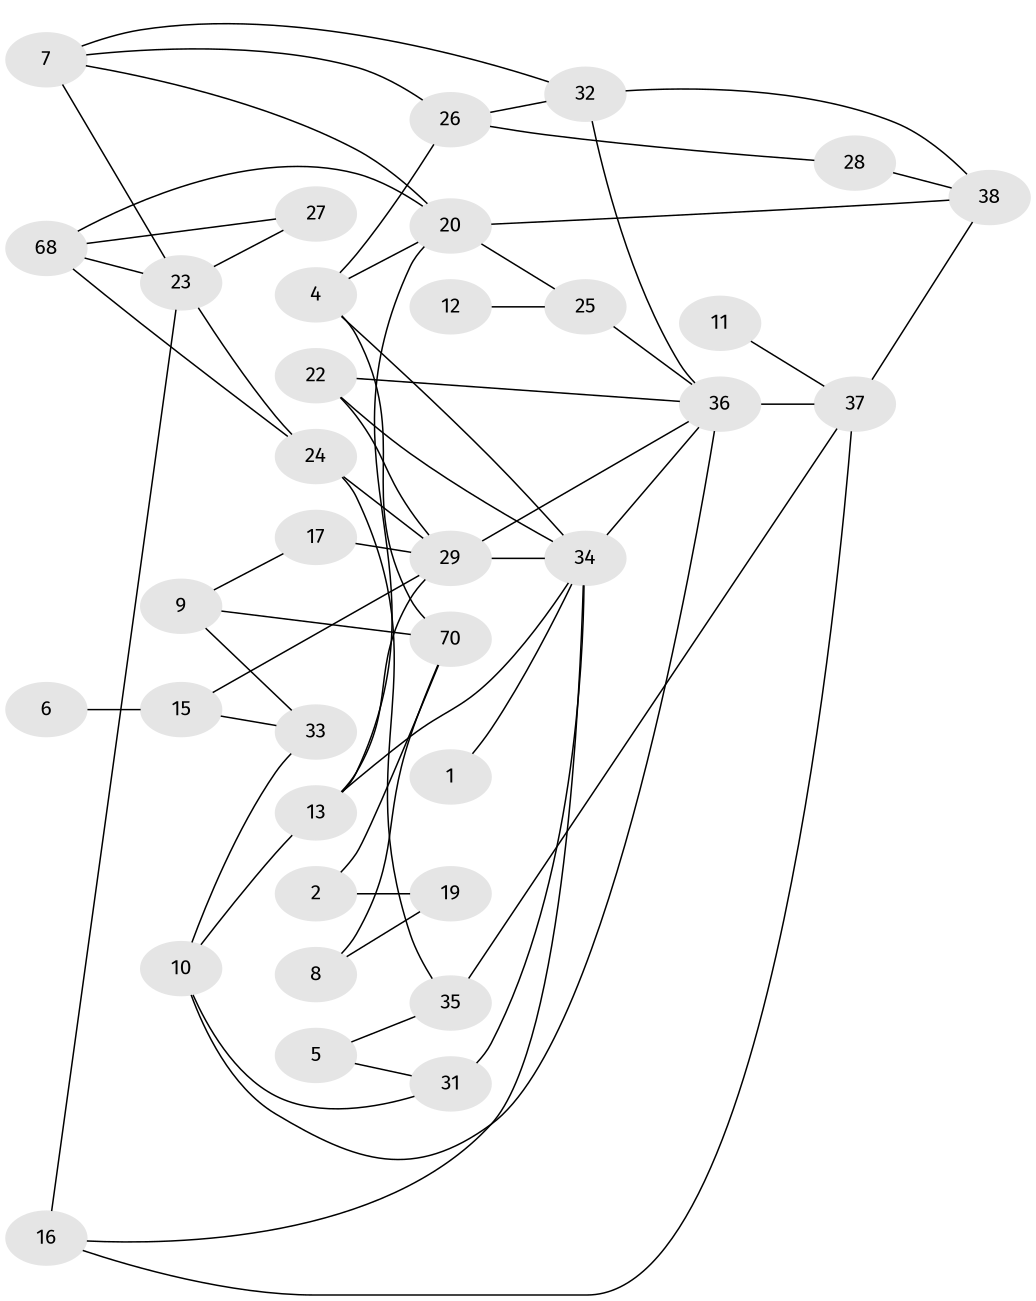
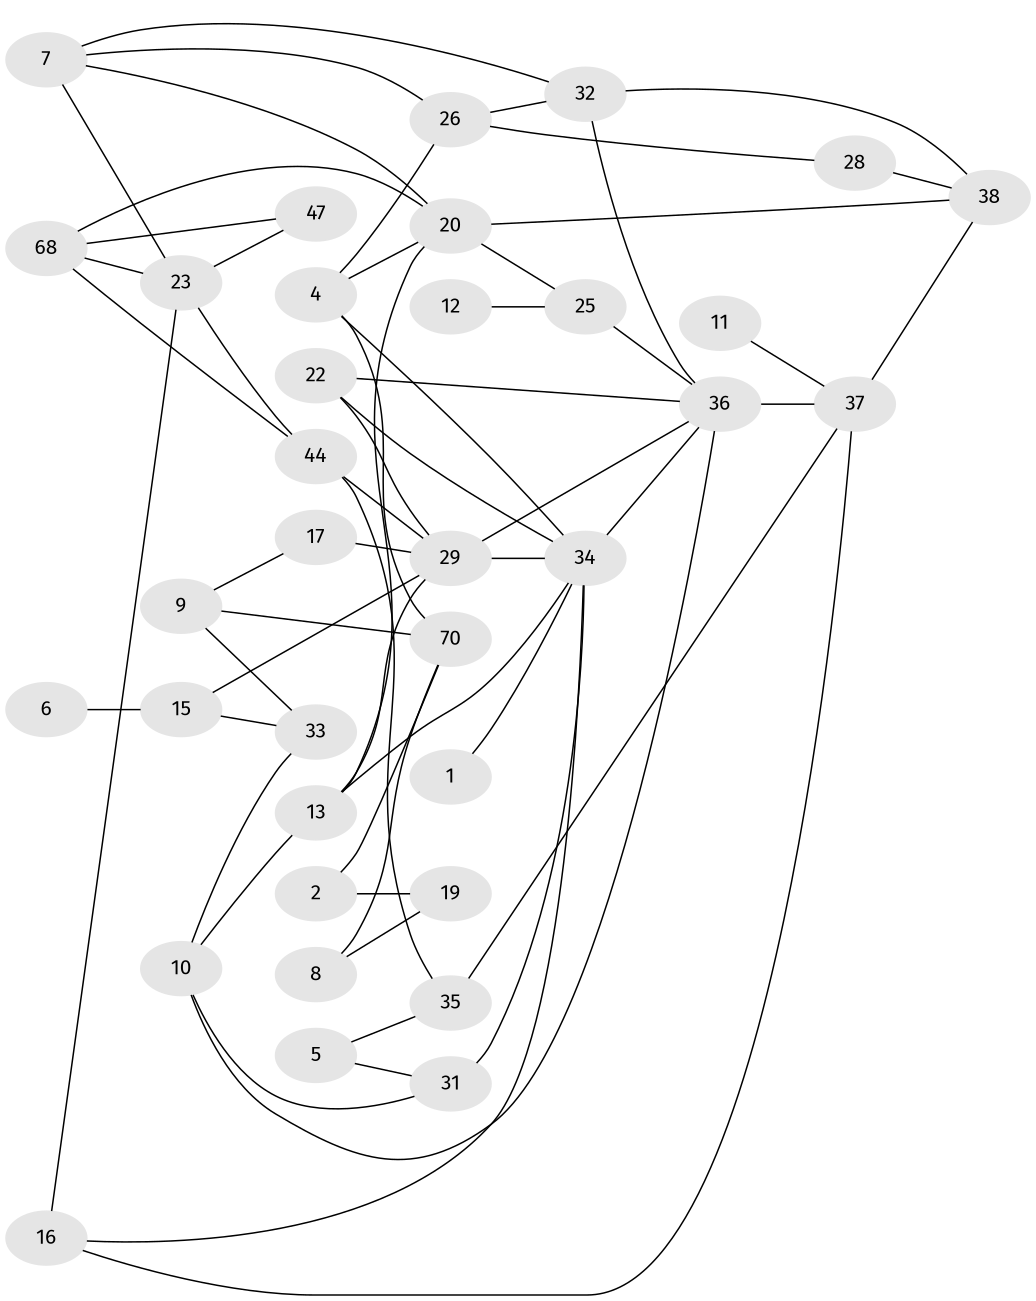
node "27": label "27" -> "47"
node "24": label "24" -> "44"
